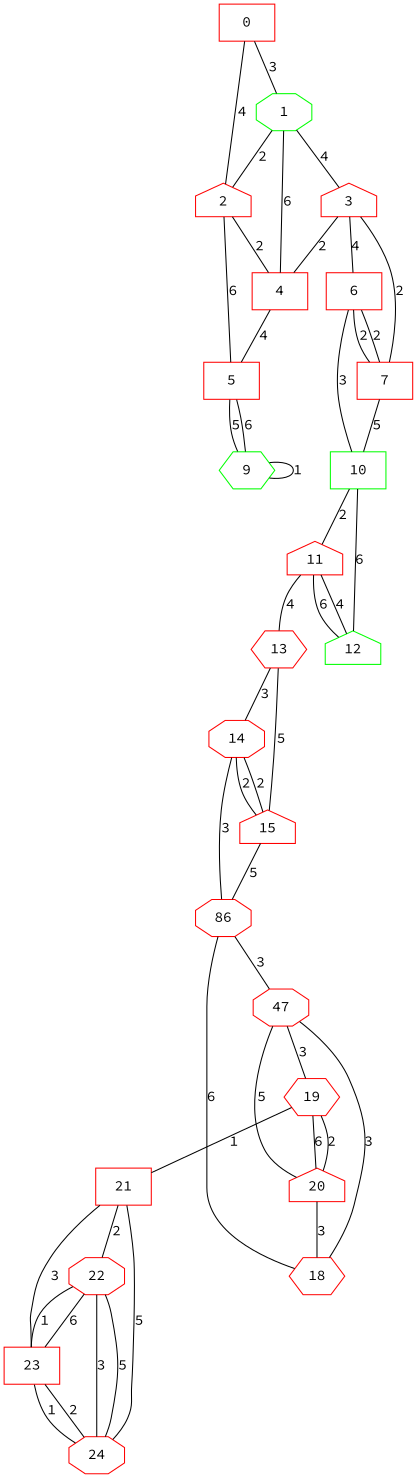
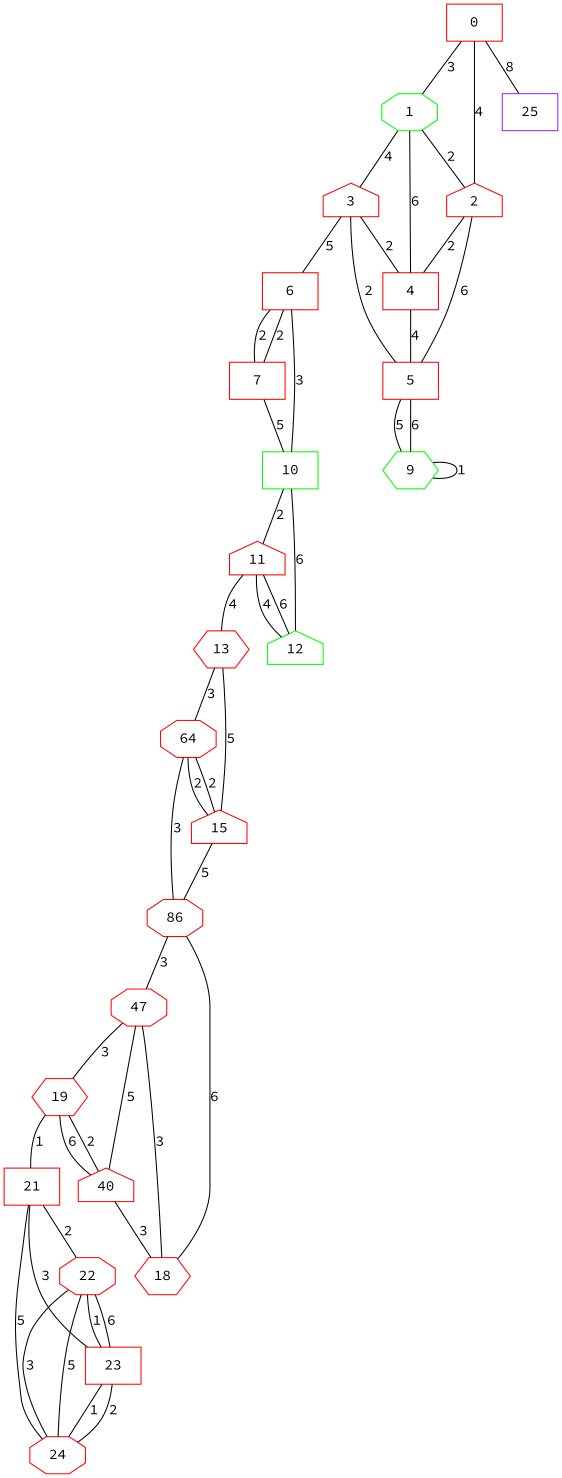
node "25": added
edge "3" -- "6": label "4" -> "5"
edge "3" -- "7": now "3" -- "5"
node "14": label "14" -> "64"
node "20": label "20" -> "40"
